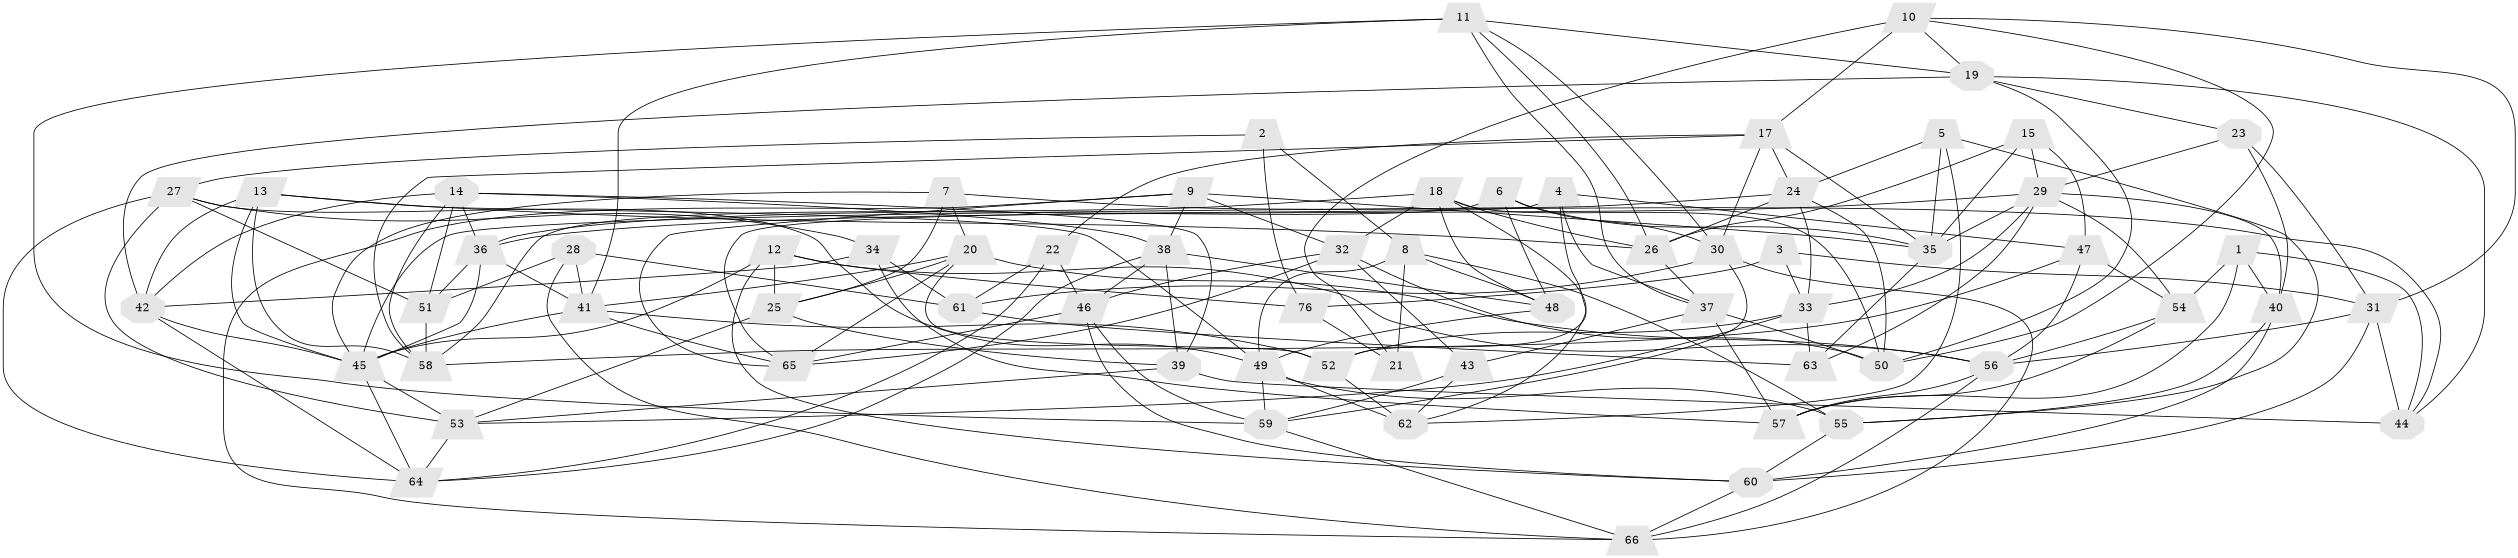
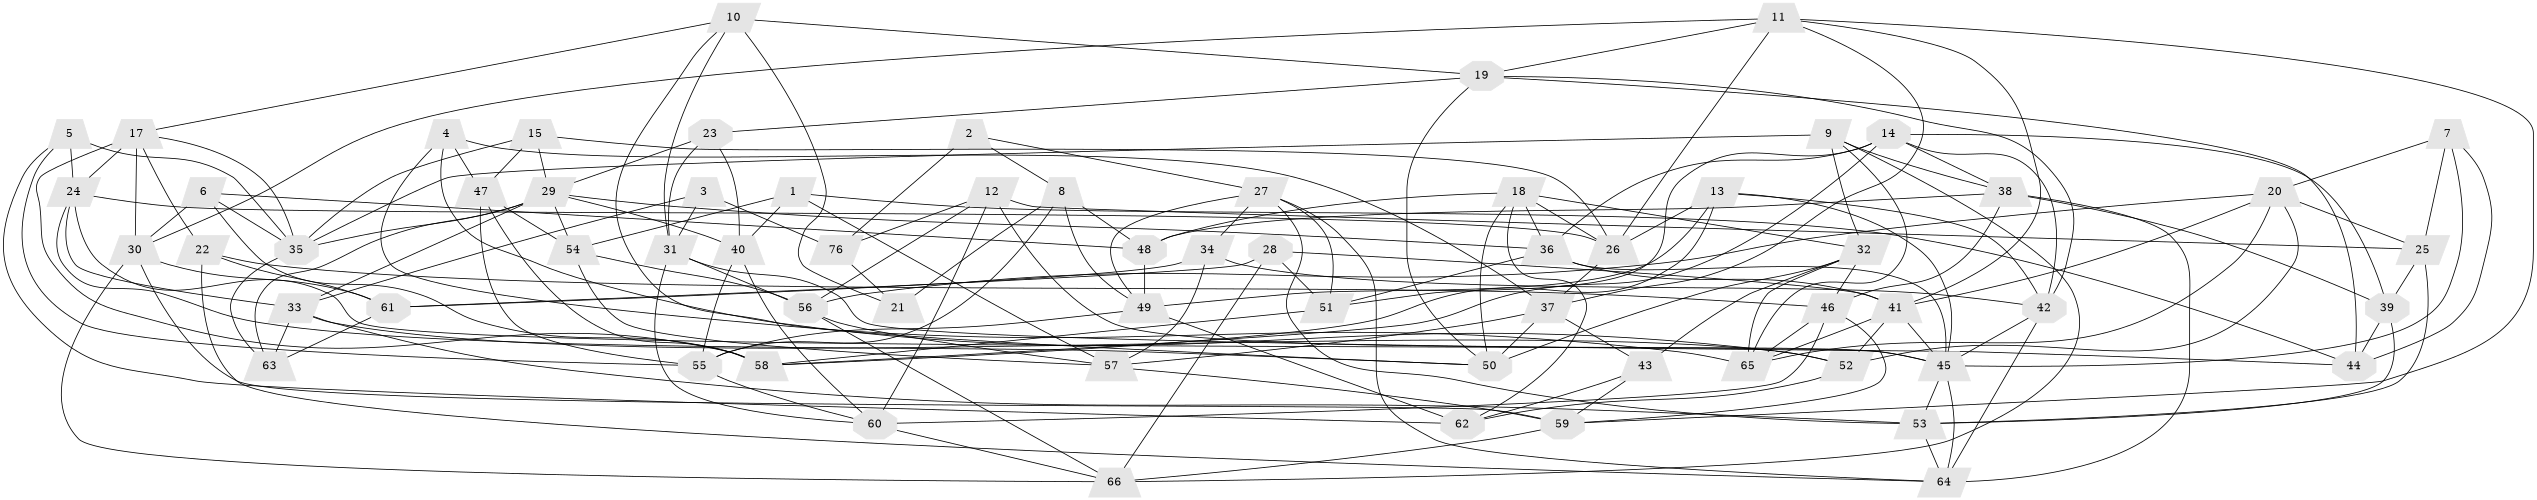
edge "47" -- "56": now "47" -- "55"
edge "49" -- "59": now "57" -- "59"
